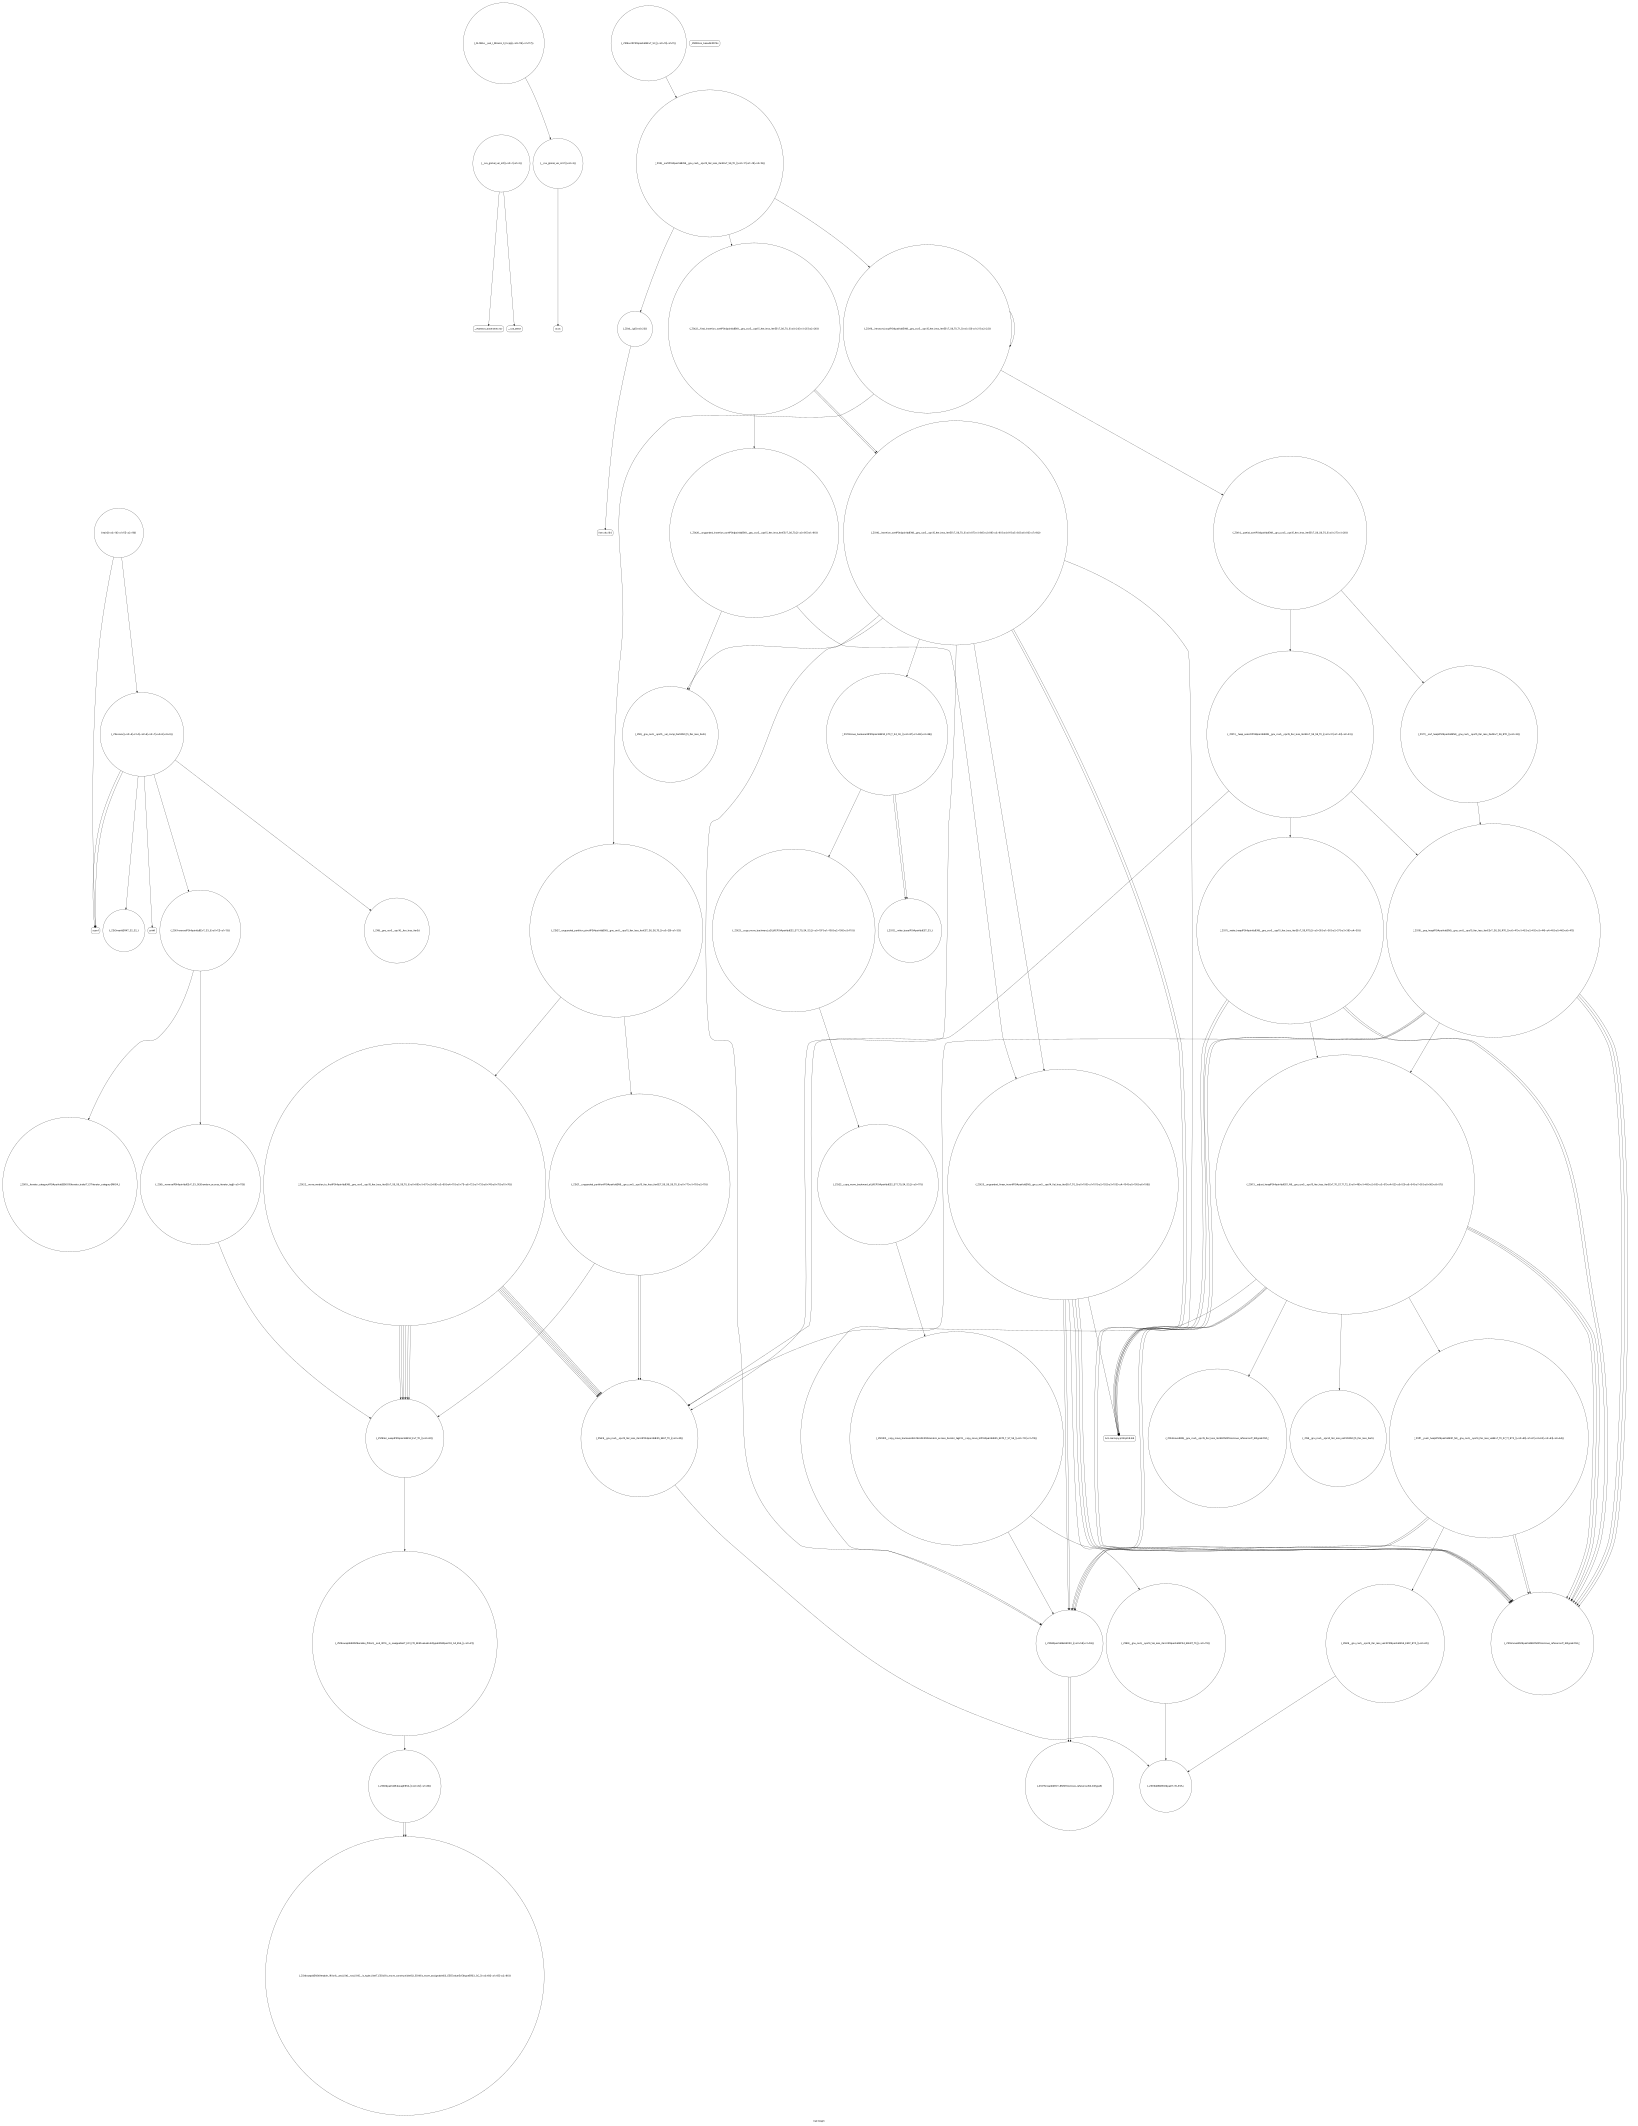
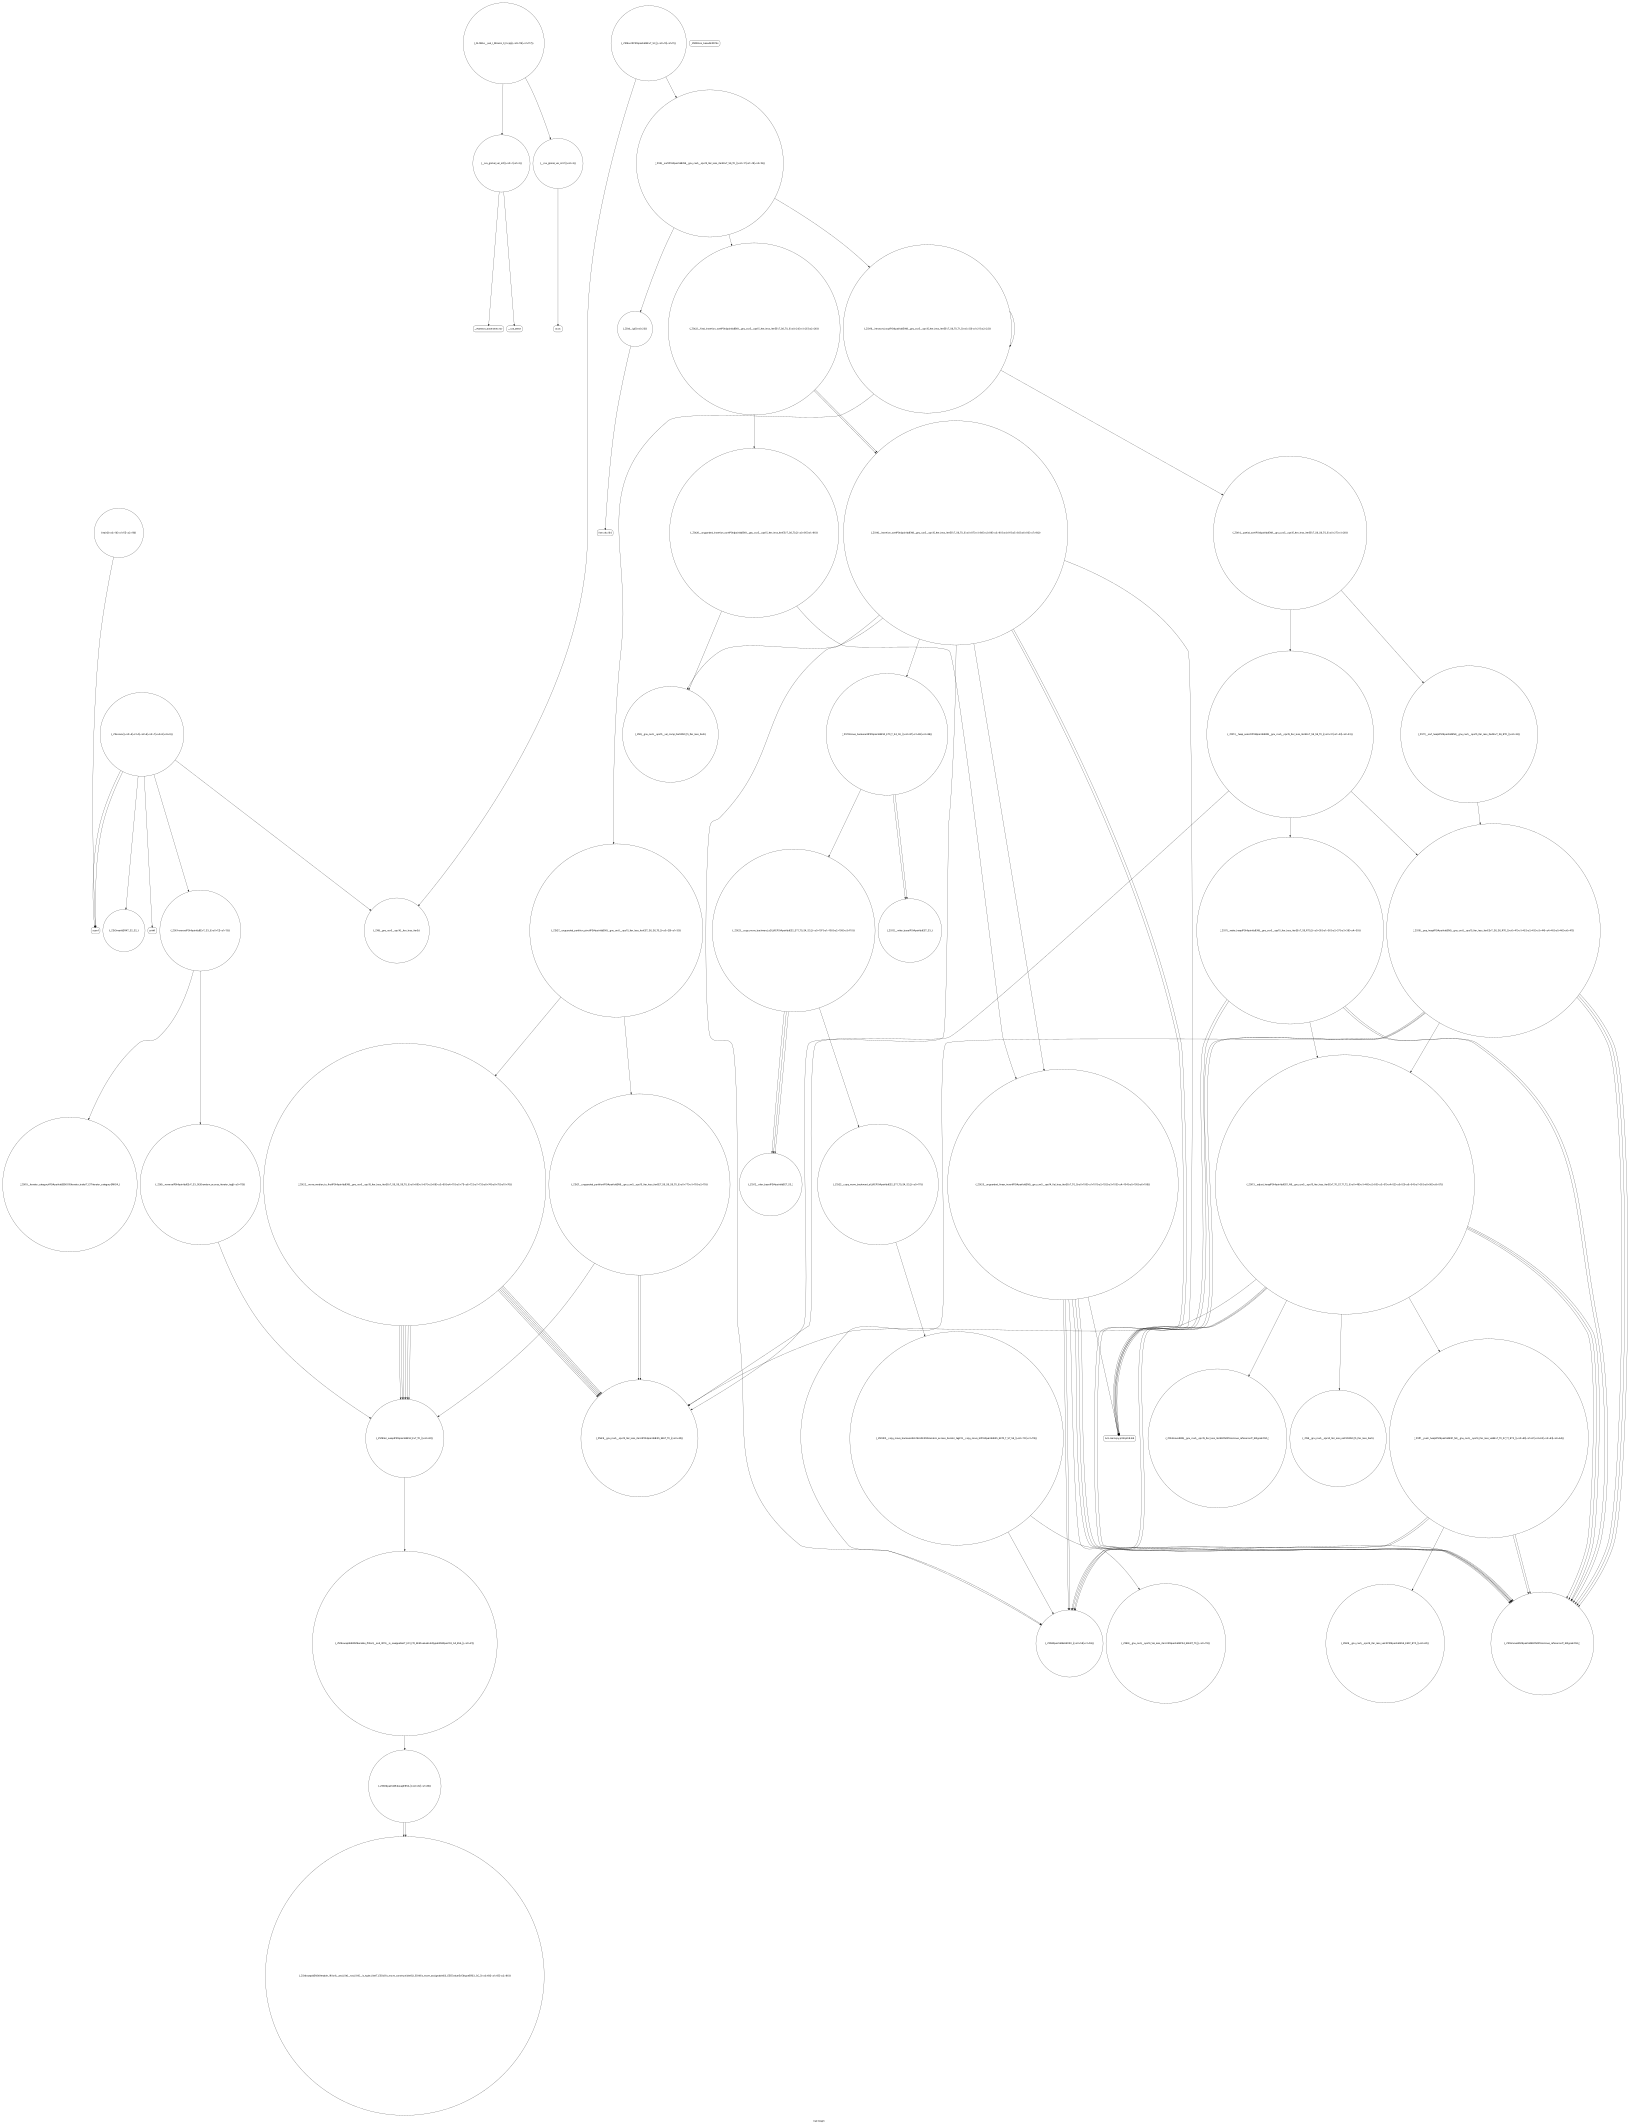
edge "{_GLOBAL__sub_I_Milanin_0_0.cpp|{<s0>116|<s1>117}}" -> "{__cxx_global_var_init|{<s0>1|<s1>2}}": added
edge "{_ZSt4sortIPSt4pairIddEEvT_S3_|{<s0>10|<s1>11}}" -> "{_ZN9__gnu_cxx5__ops16__iter_less_iterEv}": added
edge "{main|{<s0>14|<s1>15|<s2>16}}" -> "{_Z5solvev|{<s0>4|<s1>5|<s2>6|<s3>7|<s4>8|<s5>9}}": removed
node "{_ZSt12__niter_baseIPSt4pairIddEET_S3_}": added
node "{_ZSt7forwardIdEOT_RNSt16remove_referenceIS0_E4typeE}": removed
node "{_ZStltIddEbRKSt4pairIT_T0_ES5_}": removed
